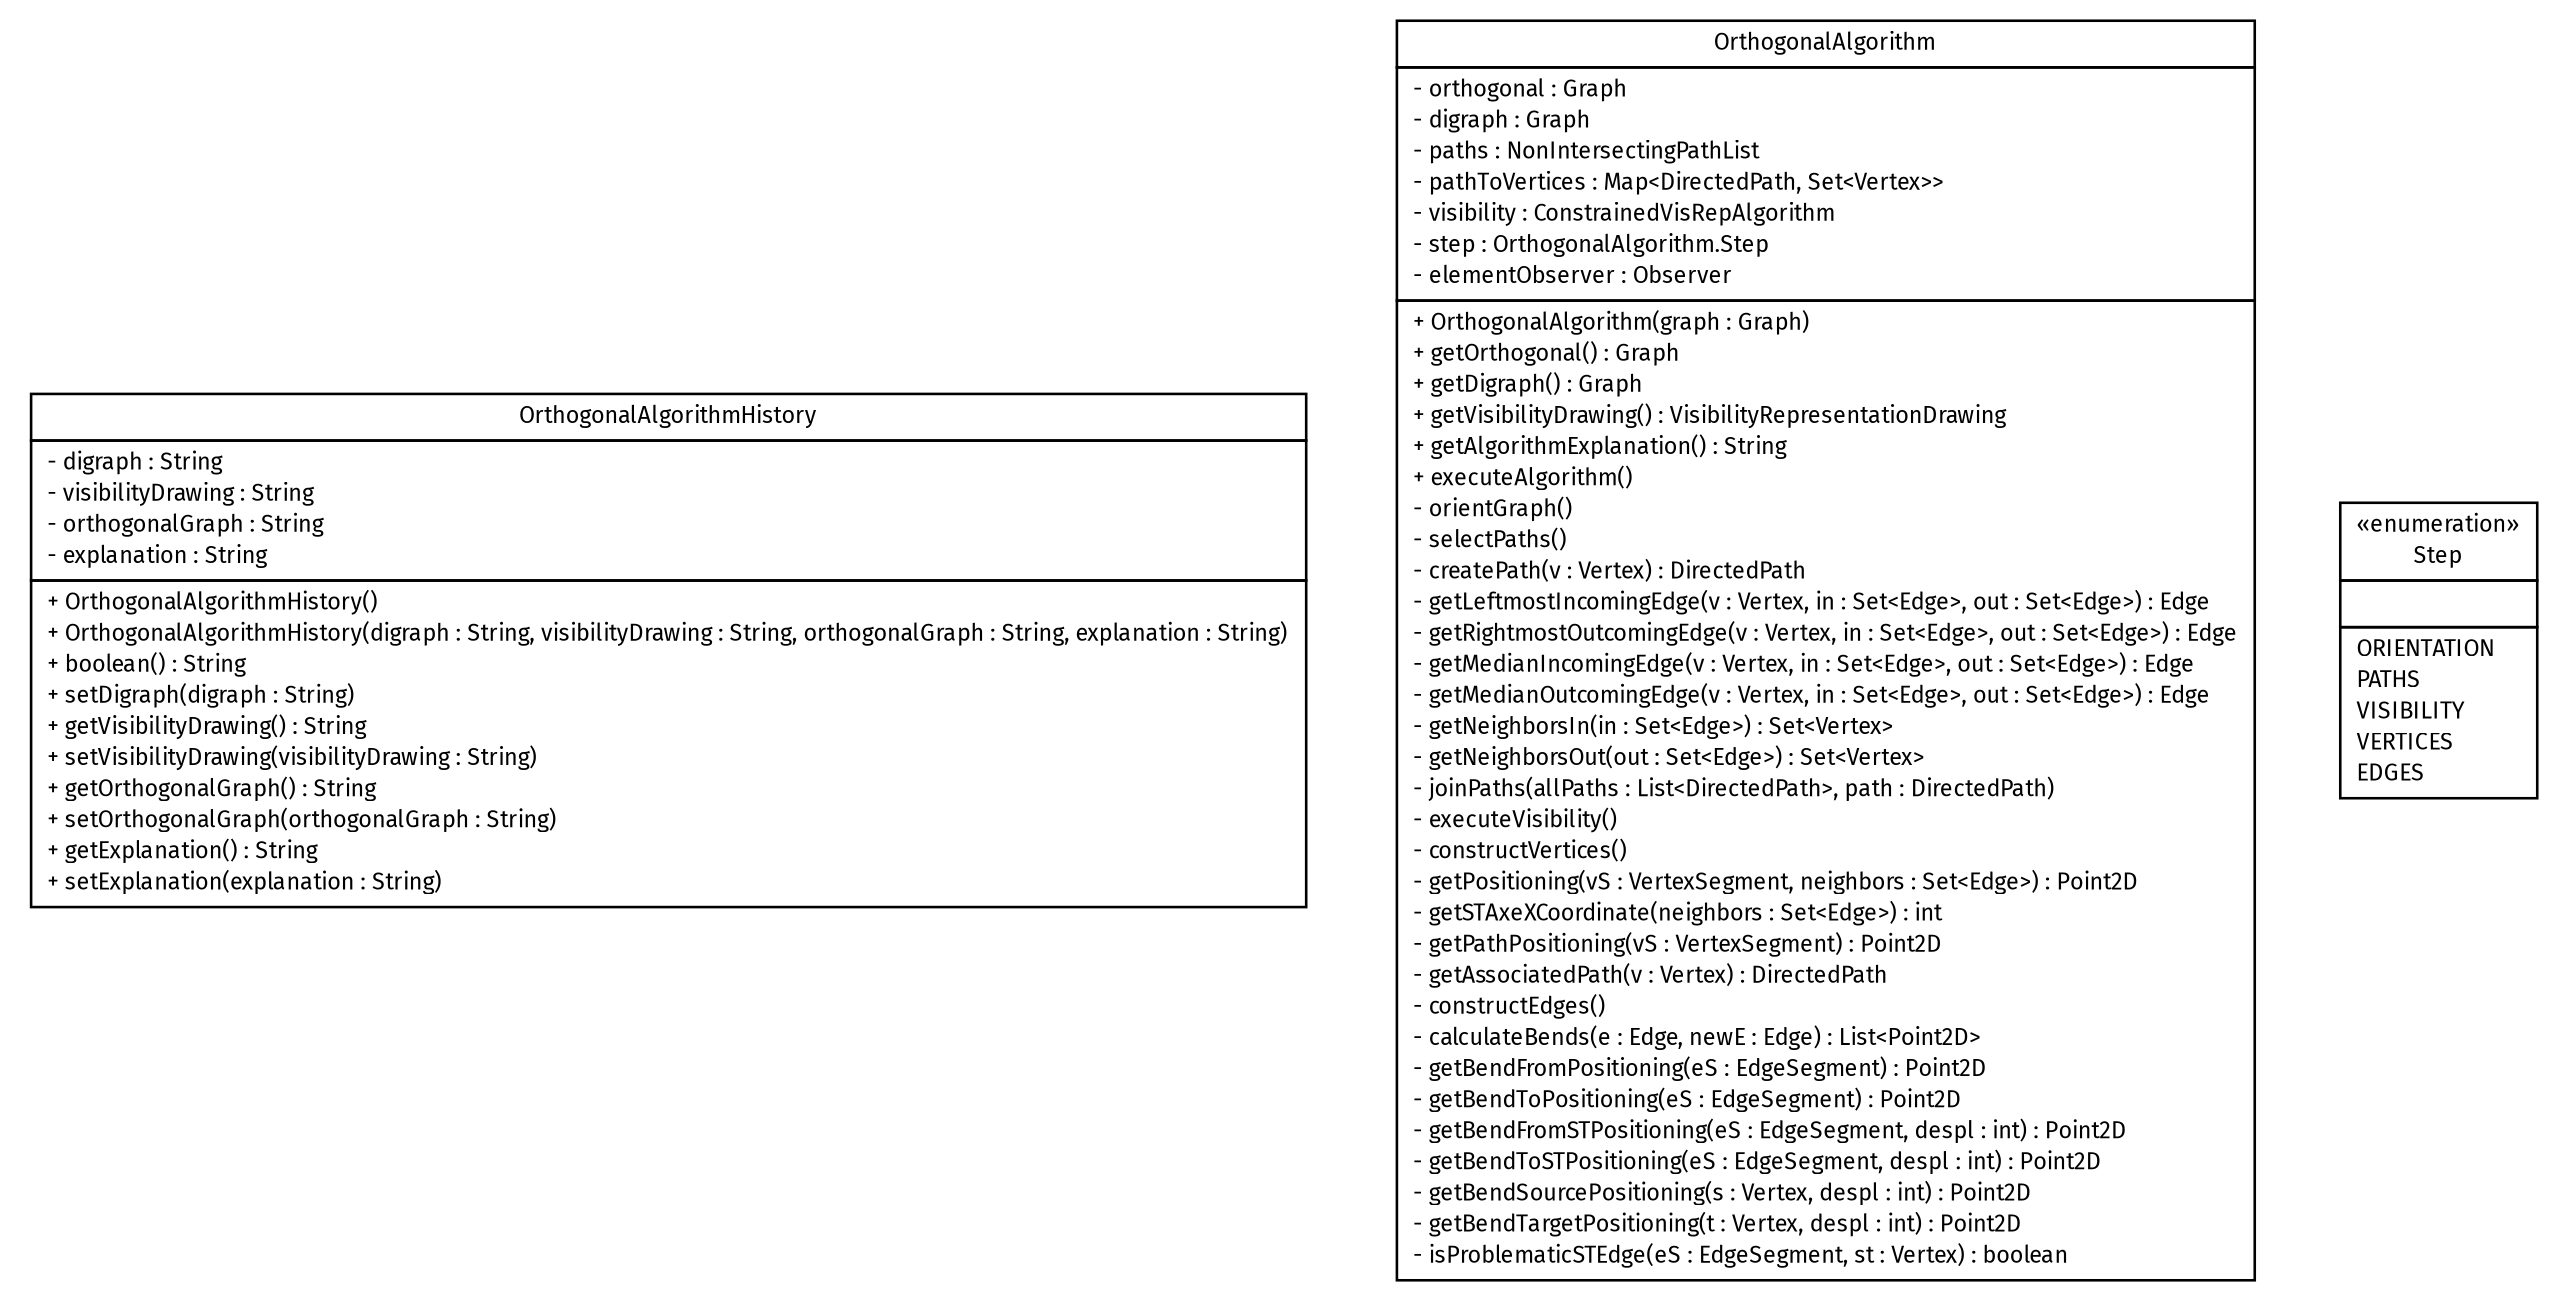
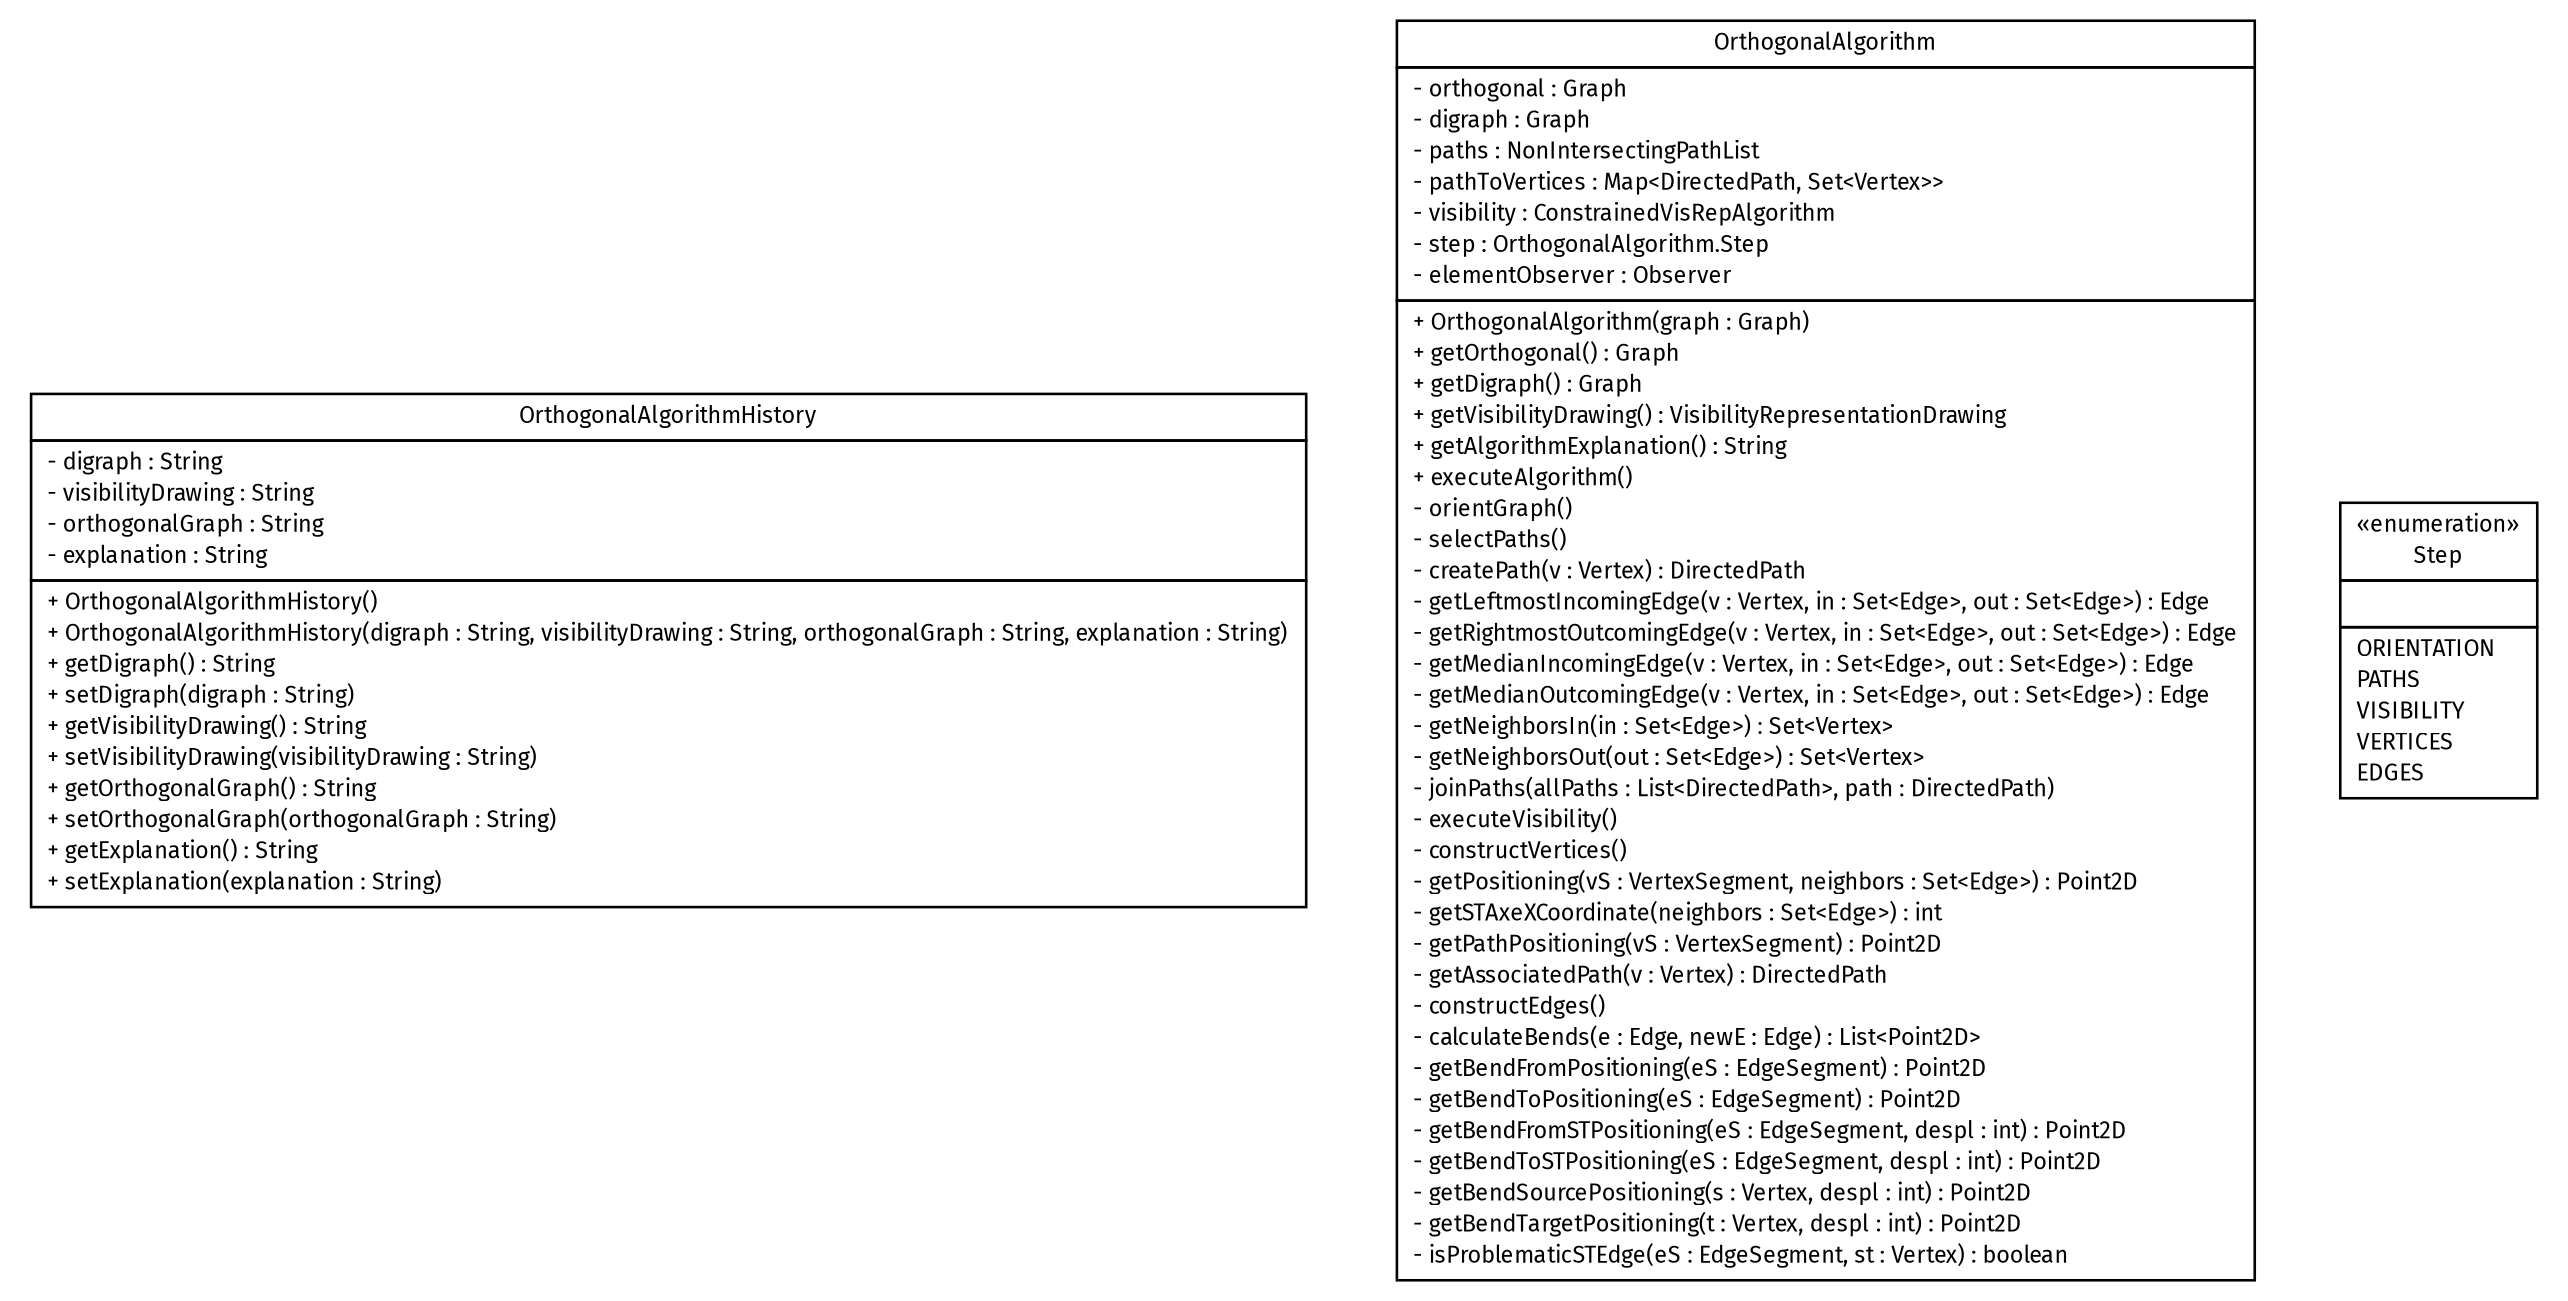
node "OrthogonalAlgorithmHistory": text "+ boolean() : String" -> "+ getDigraph() : String"
